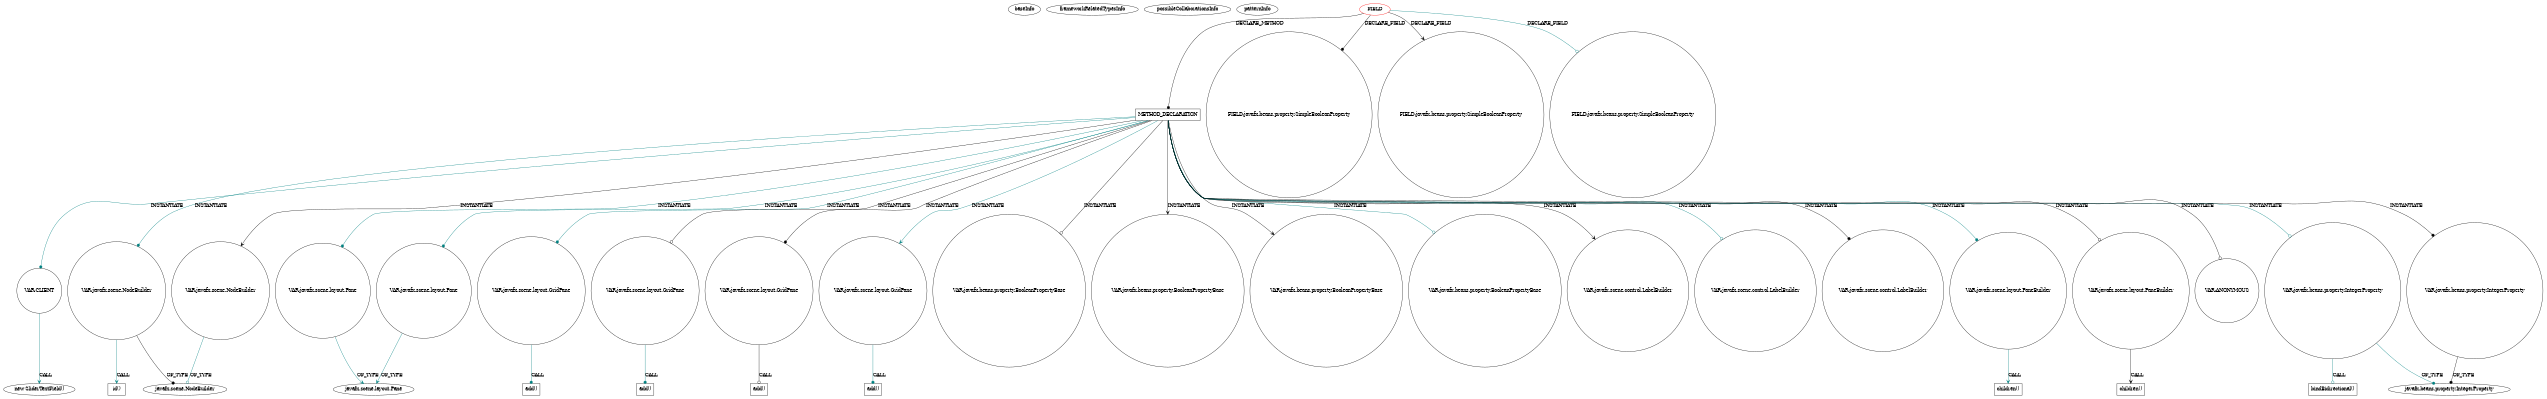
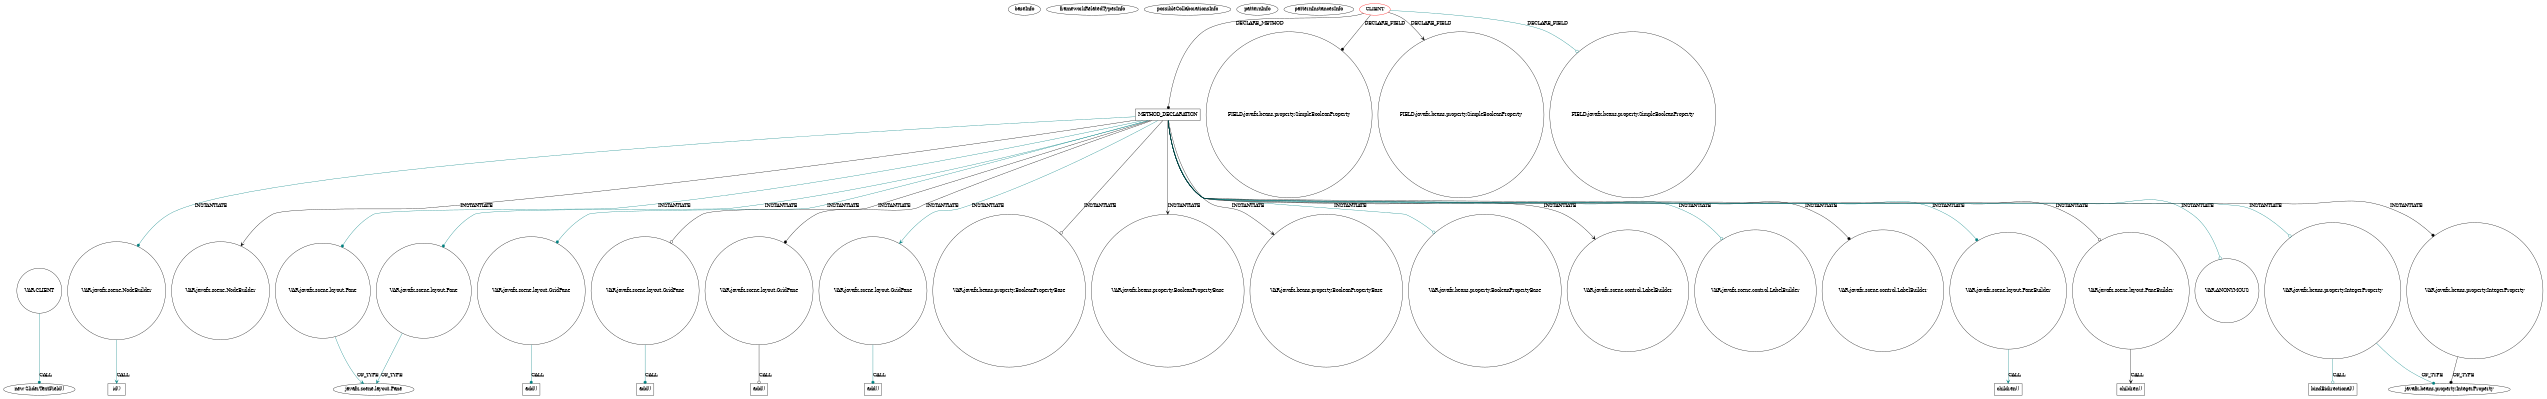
node "patternInstancesInfo": added
node "FIELD": label "FIELD" -> "CLIENT"
edge "METHOD_DECLARATION" -> "VAR:CLIENT": removed, label "INSTANTIATE"
edge "METHOD_DECLARATION" -> "VAR:ANONYMOUS": color black -> teal
edge "VAR:CLIENT" -> "new SliderTextField()": arrowhead vee -> dot
node "javafx.scene.NodeBuilder": removed
